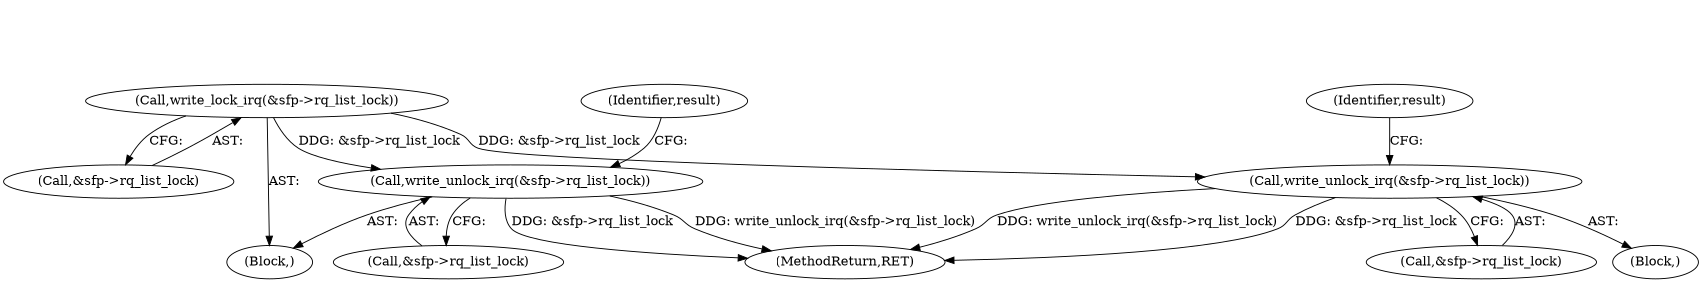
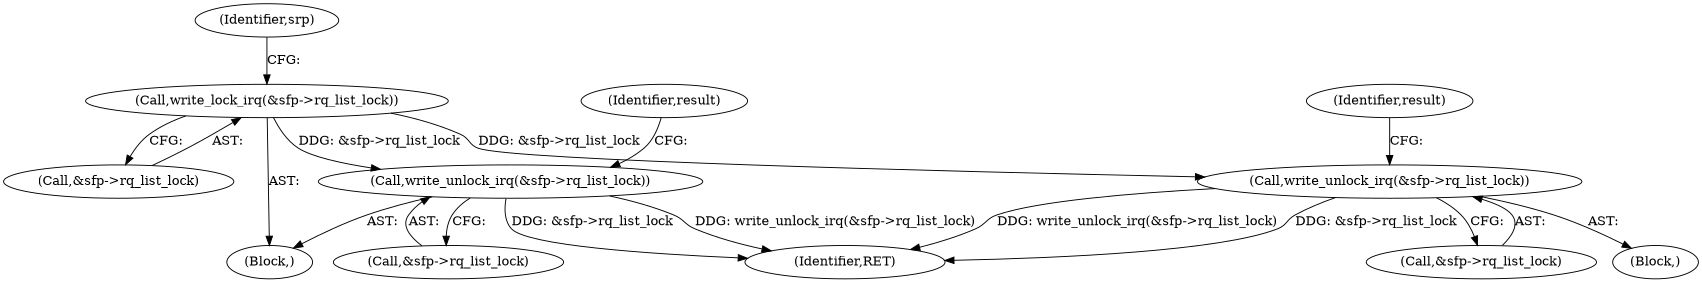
node "(Identifier,srp)": added
node "(MethodReturn,RET)": label "(MethodReturn,RET)" -> "(Identifier,RET)"
